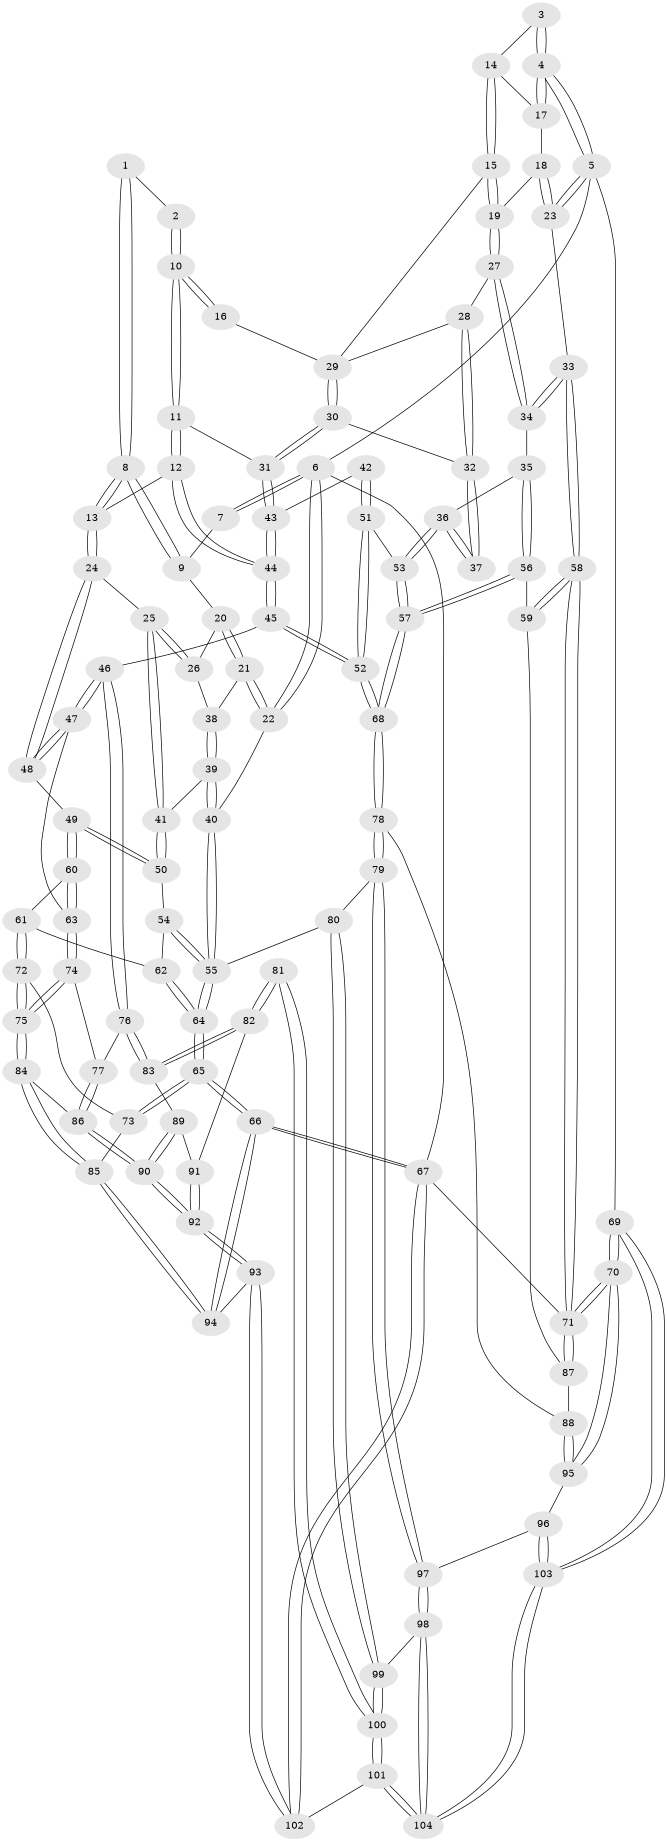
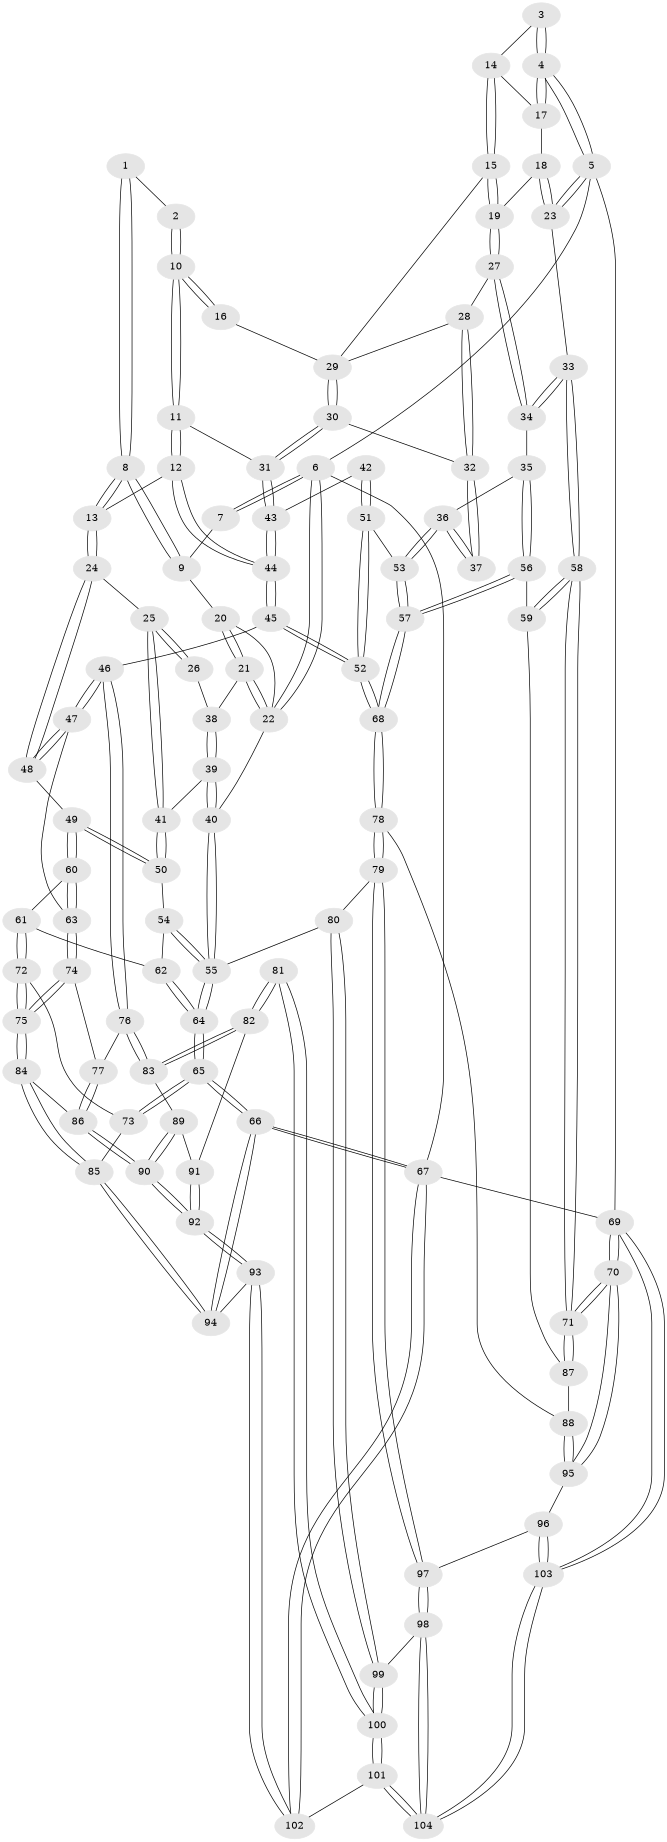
edge "20" -- "26": now "20" -- "22"
edge "67" -- "71": now "67" -- "69"
